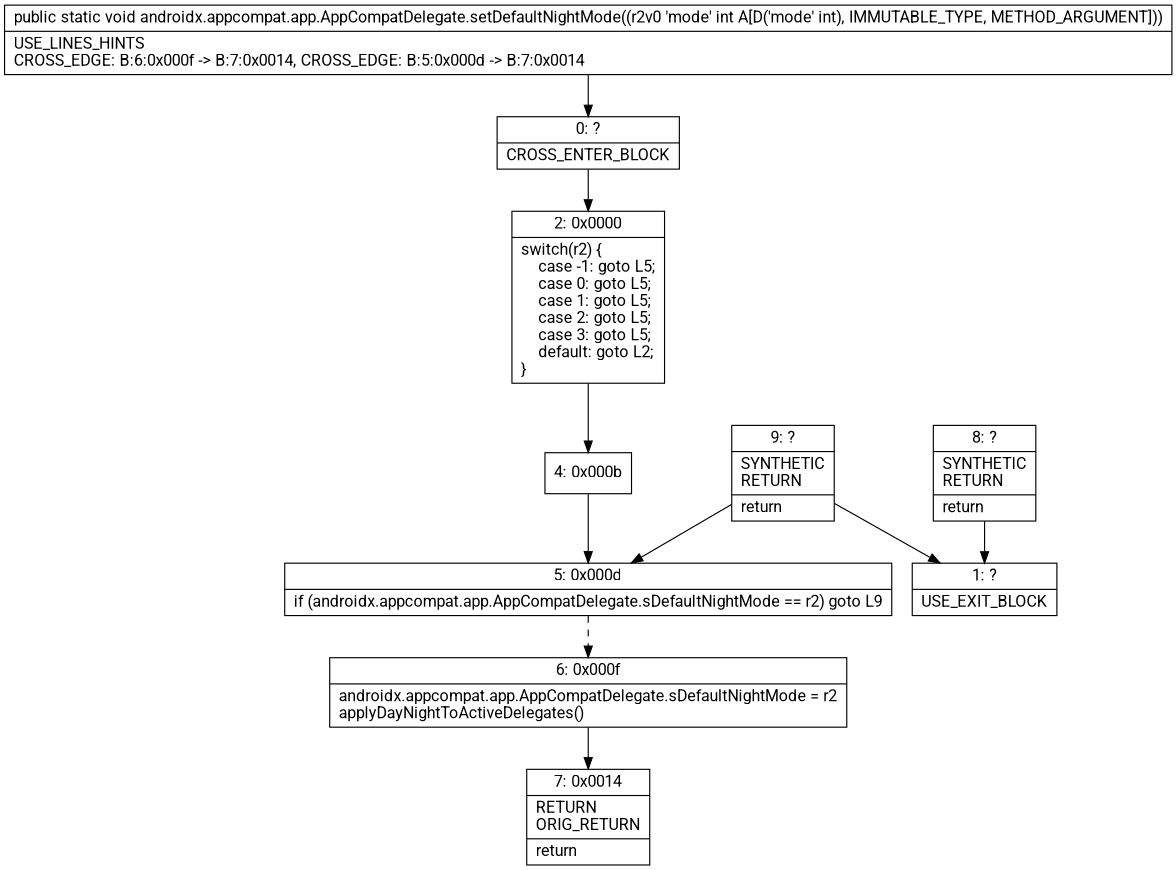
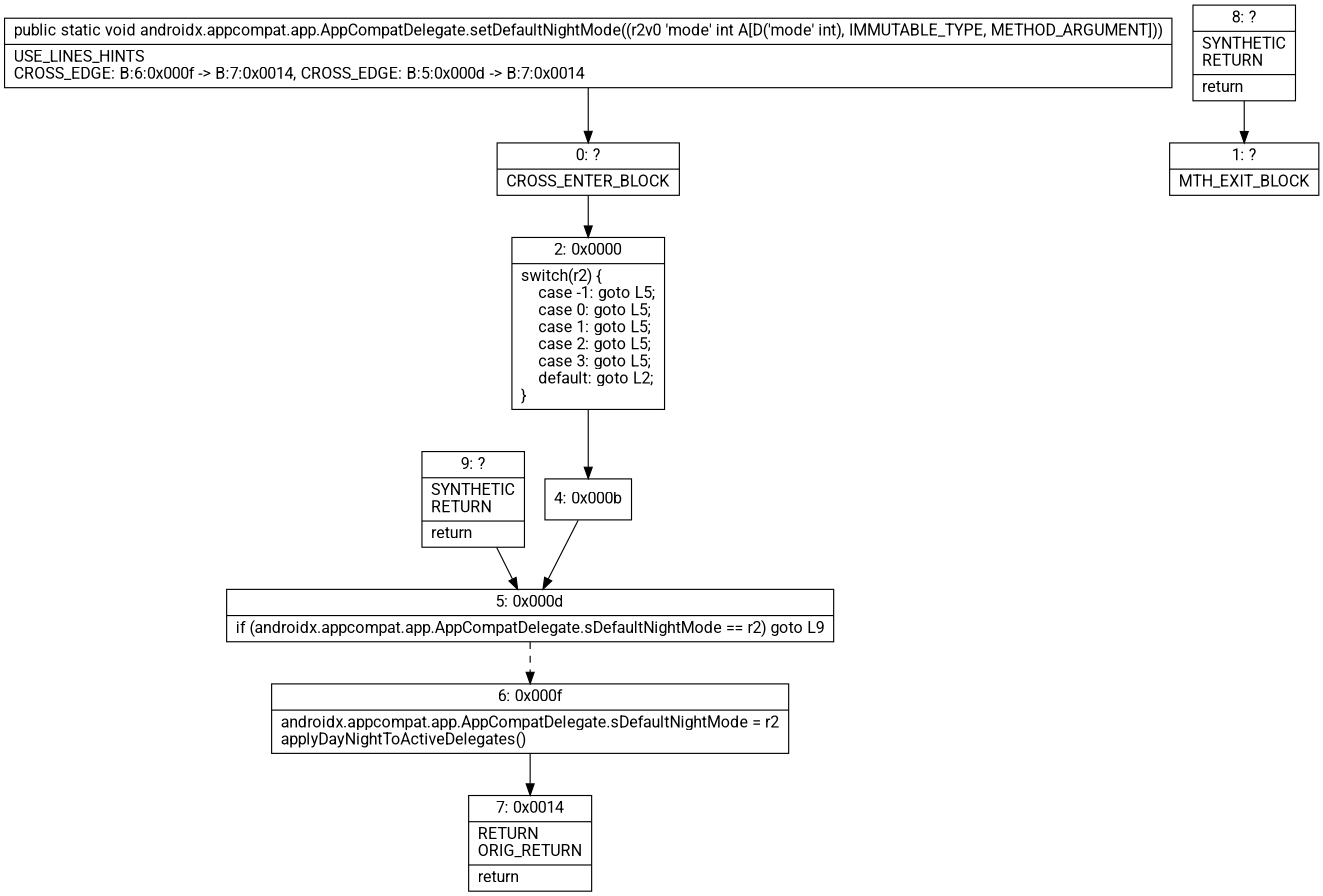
edge "9: ?" -> "1: ?": removed
node "1: ?": text "USE_EXIT_BLOCK" -> "MTH_EXIT_BLOCK"
